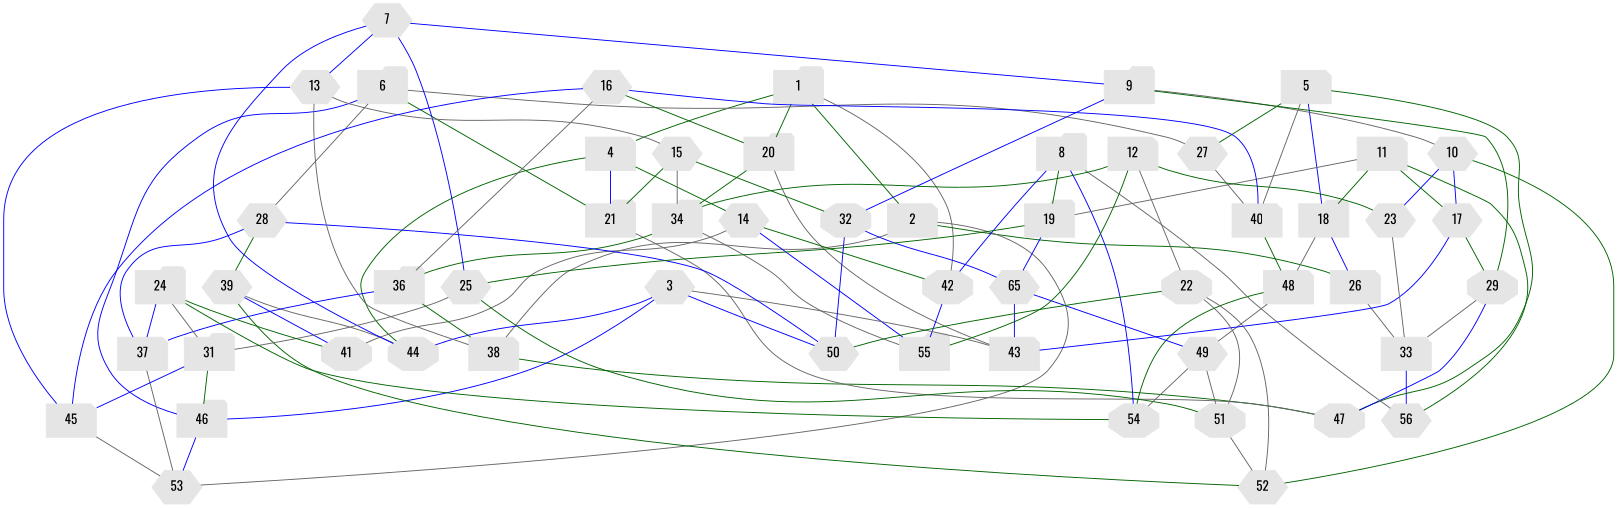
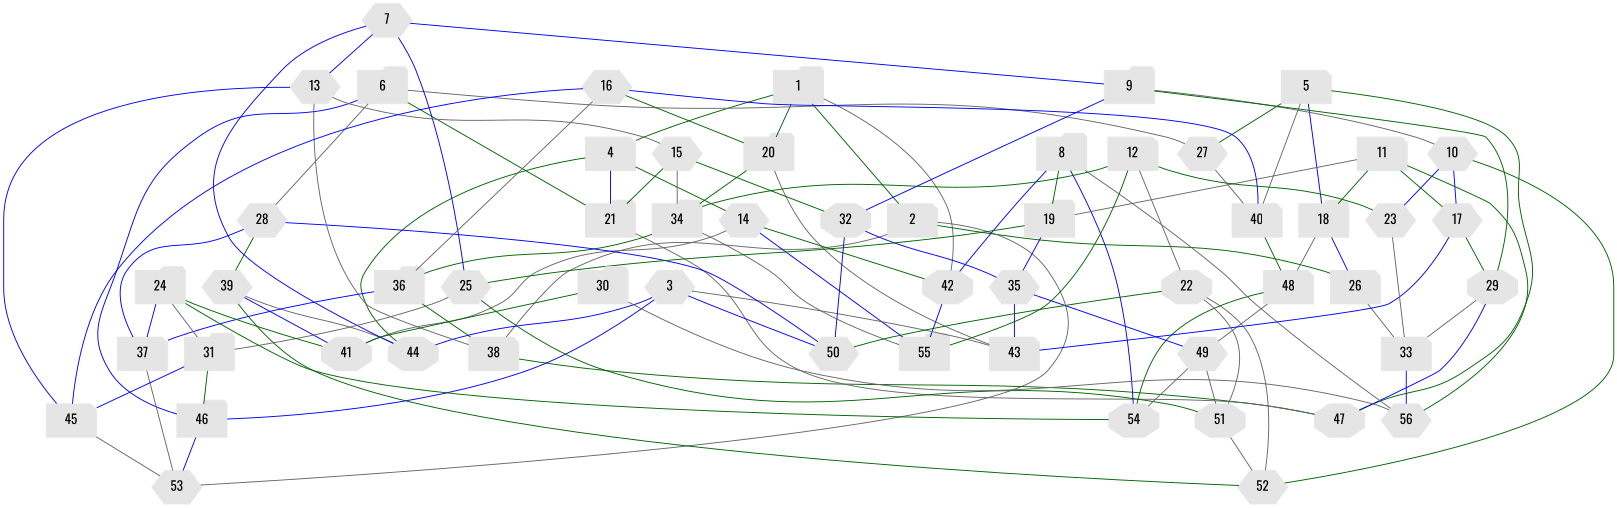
node "30": added
node "65": label "65" -> "35"
